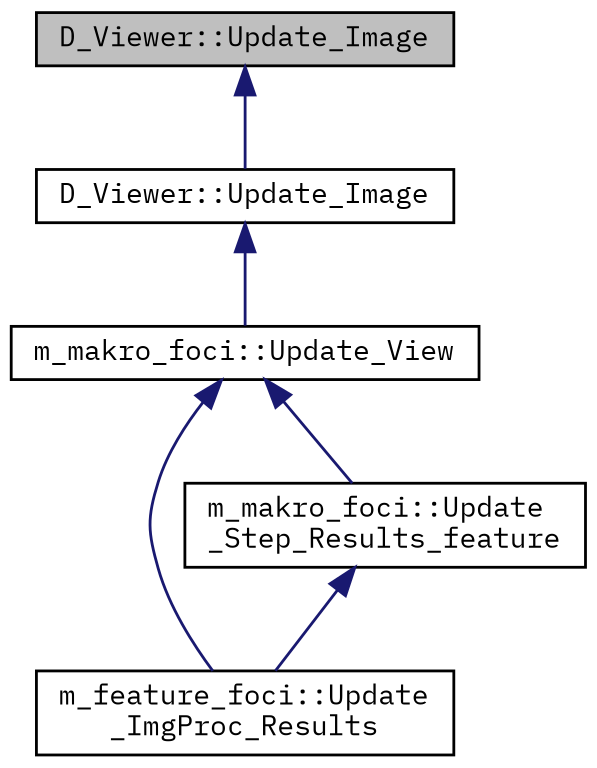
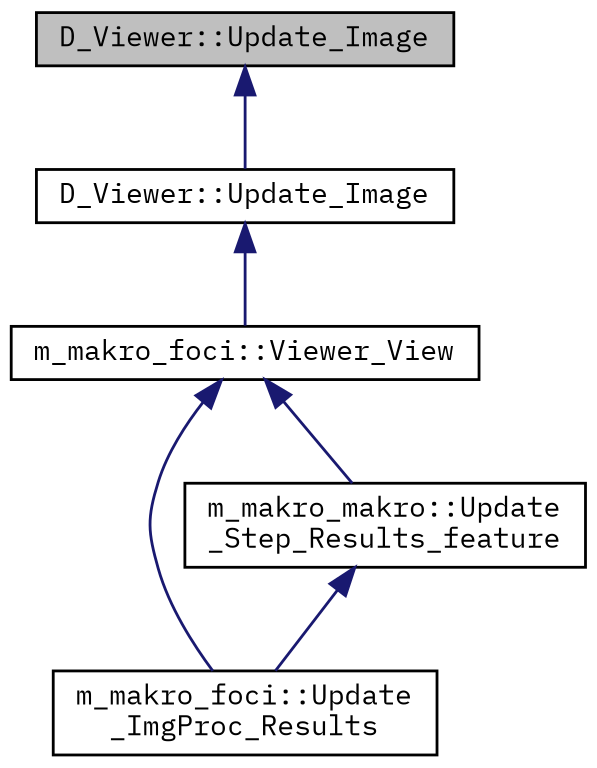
node "m_makro_foci::Update_View": label "m_makro_foci::Update_View" -> "m_makro_foci::Viewer_View"
node "m_makro_foci::Update _Step_Results_feature": label "m_makro_foci::Update _Step_Results_feature" -> "m_makro_makro::Update _Step_Results_feature"
node "m_feature_foci::Update _ImgProc_Results": label "m_feature_foci::Update _ImgProc_Results" -> "m_makro_foci::Update _ImgProc_Results"
